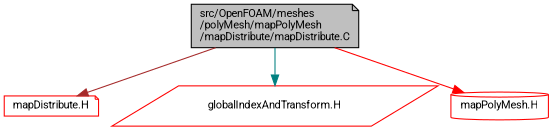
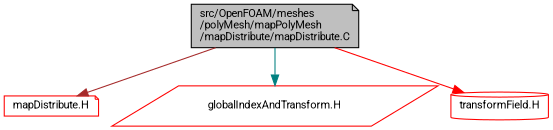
node "mapPolyMesh.H": label "mapPolyMesh.H" -> "transformField.H"
